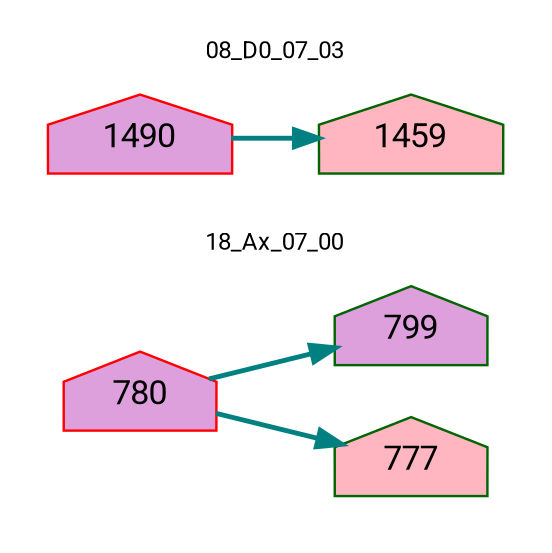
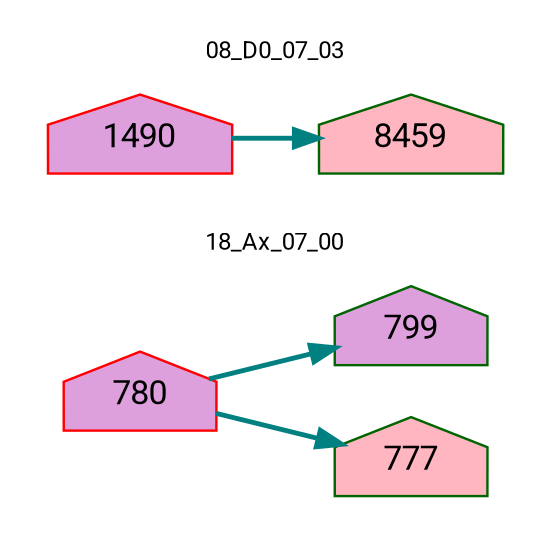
node "1459": label "1459" -> "8459"
